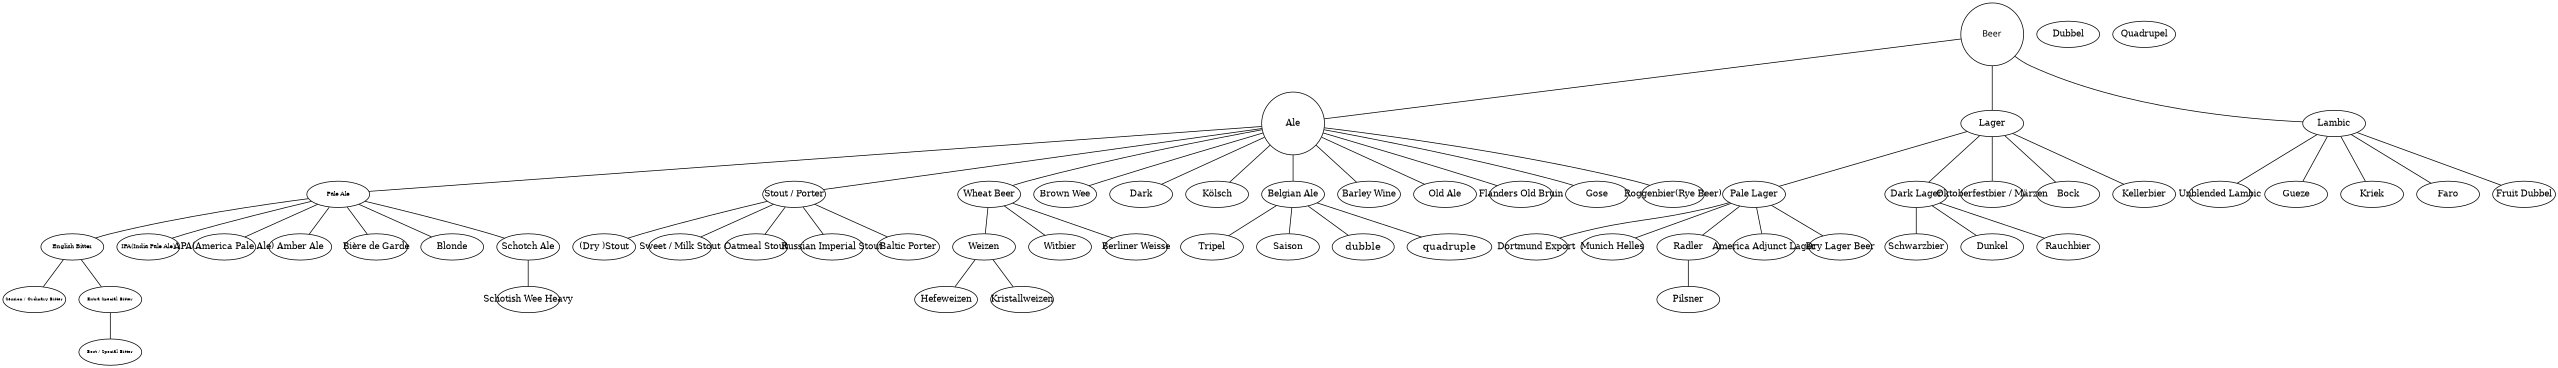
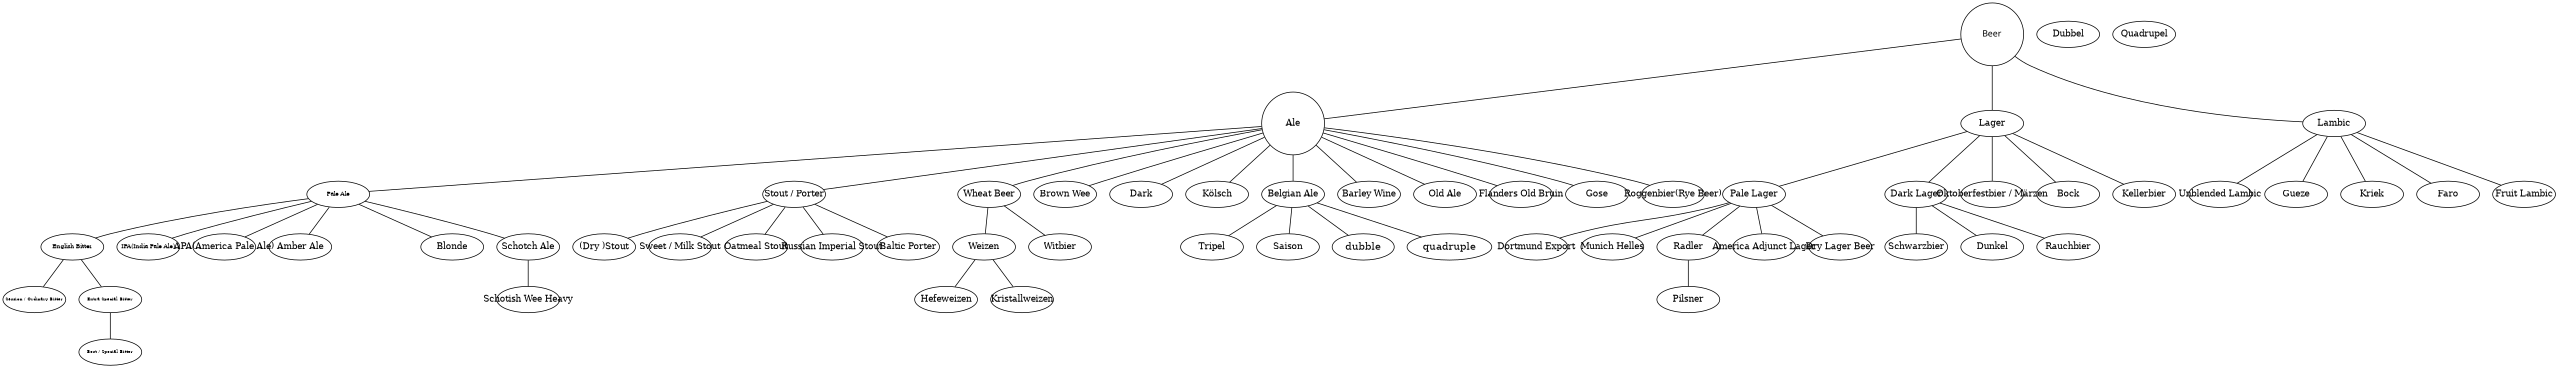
node "Fruit Dubbel": label "Fruit Dubbel" -> "Fruit Lambic"
node "Bière de Garde": removed
node "Berliner Weisse": removed
